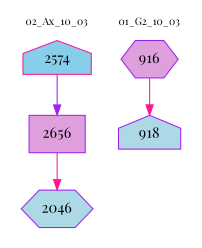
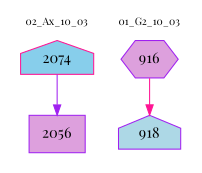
node "2574": label "2574" -> "2074"
node "2656": label "2656" -> "2056"
node "2046": removed
